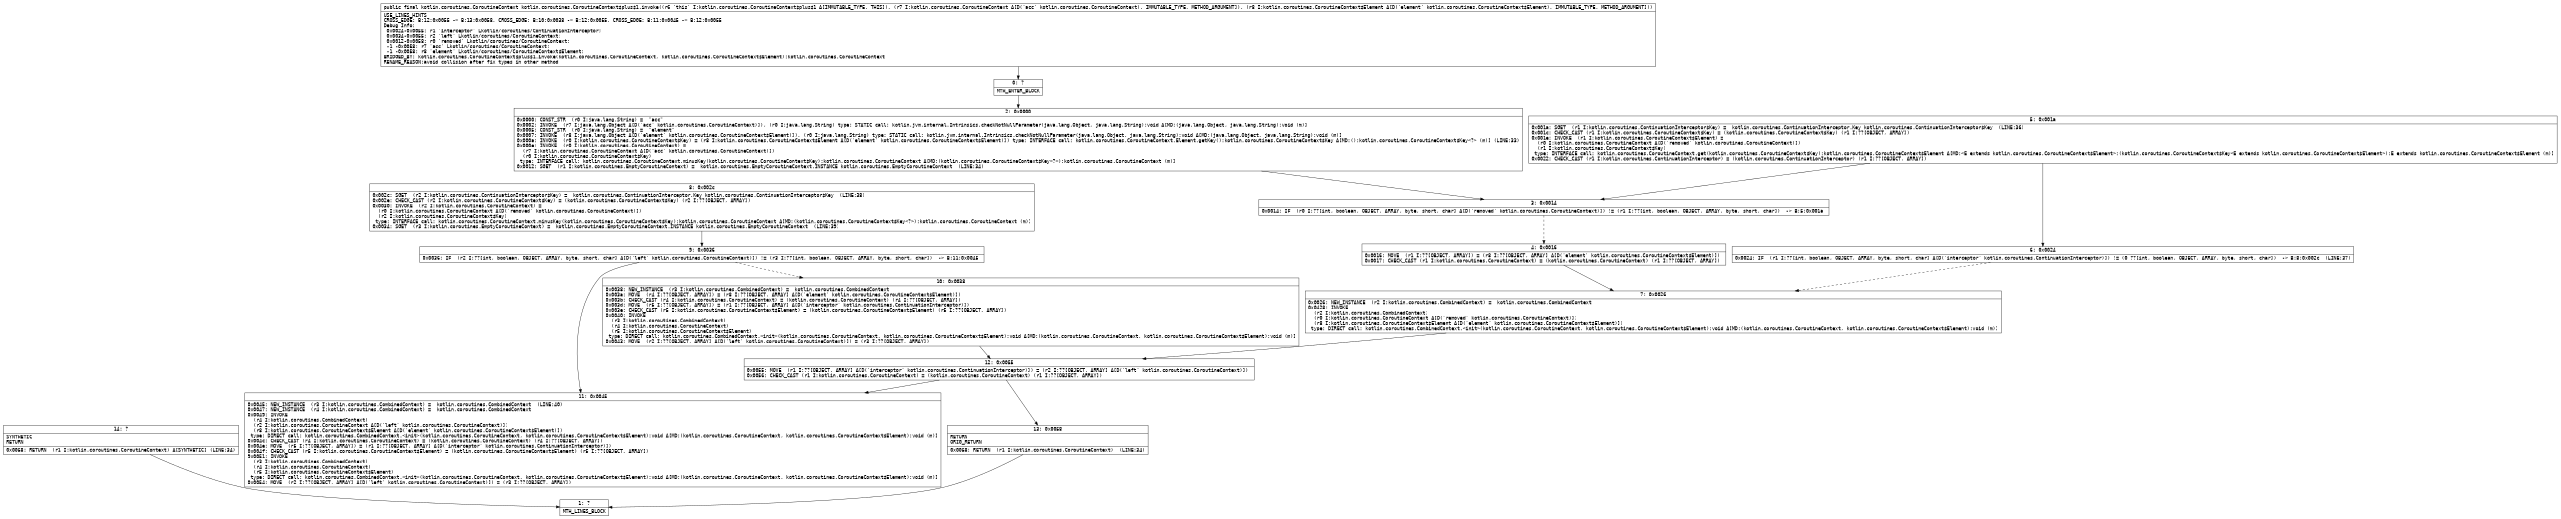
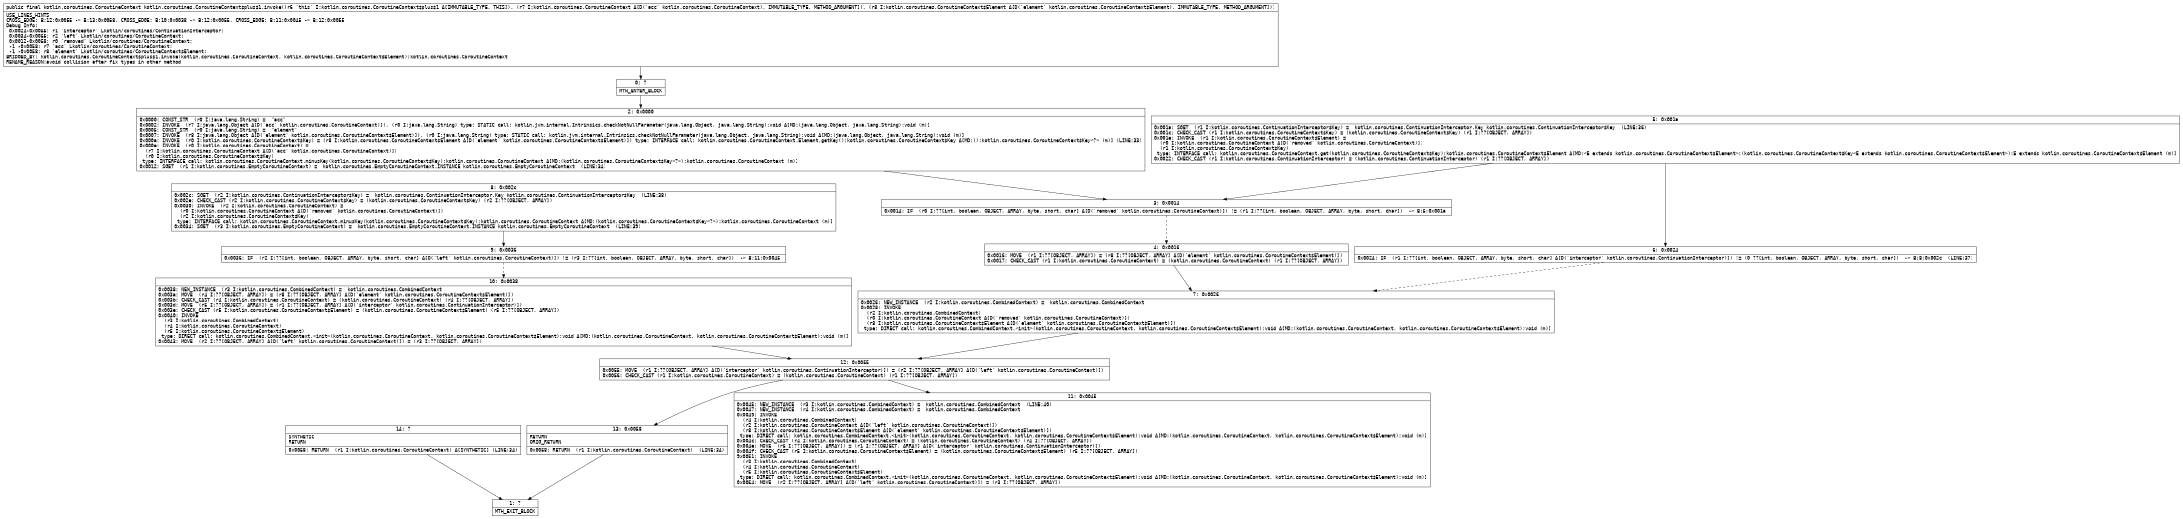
node "7: 0x0026": text "0x0428: INVOKE" -> "0x0028: INVOKE"
edge "9: 0x0036" -> "11: 0x0045": removed
node "1: ?": text "MTH_LINES_BLOCK" -> "MTH_EXIT_BLOCK"
